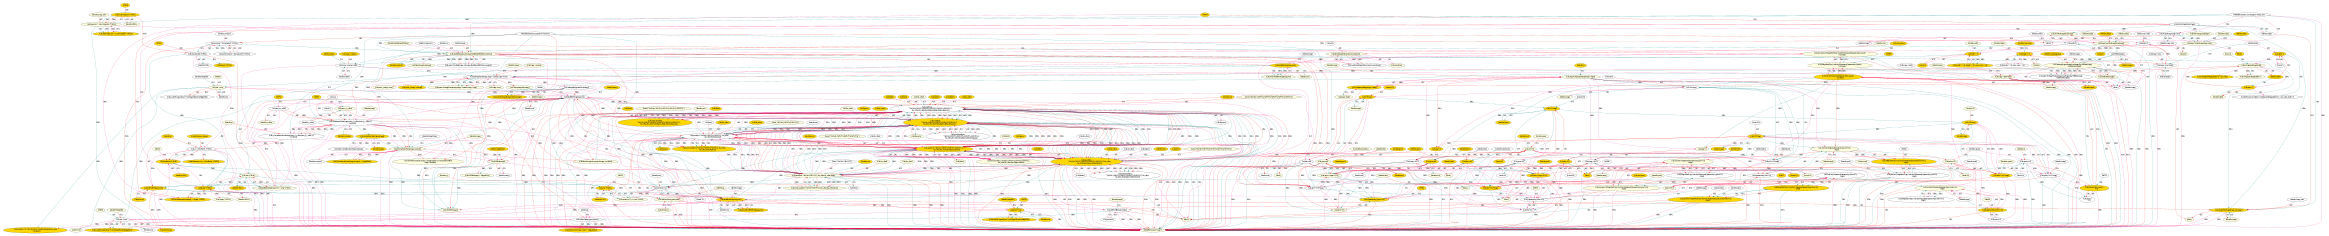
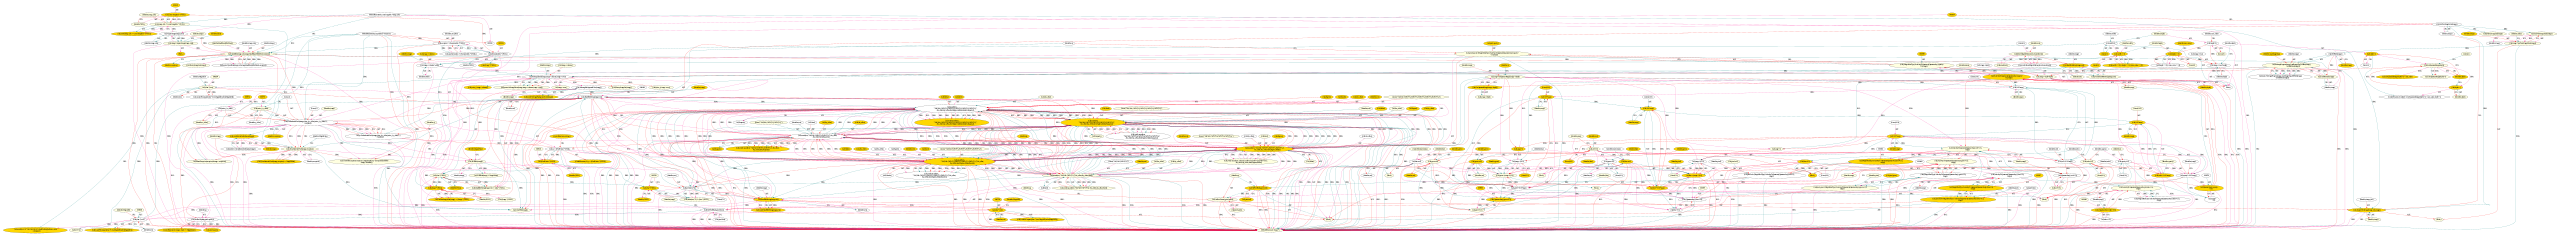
edge "(Call,index=0.0)" -> "(Call,(QuantumAny) (index+0.5))": removed, label "DDG:"
